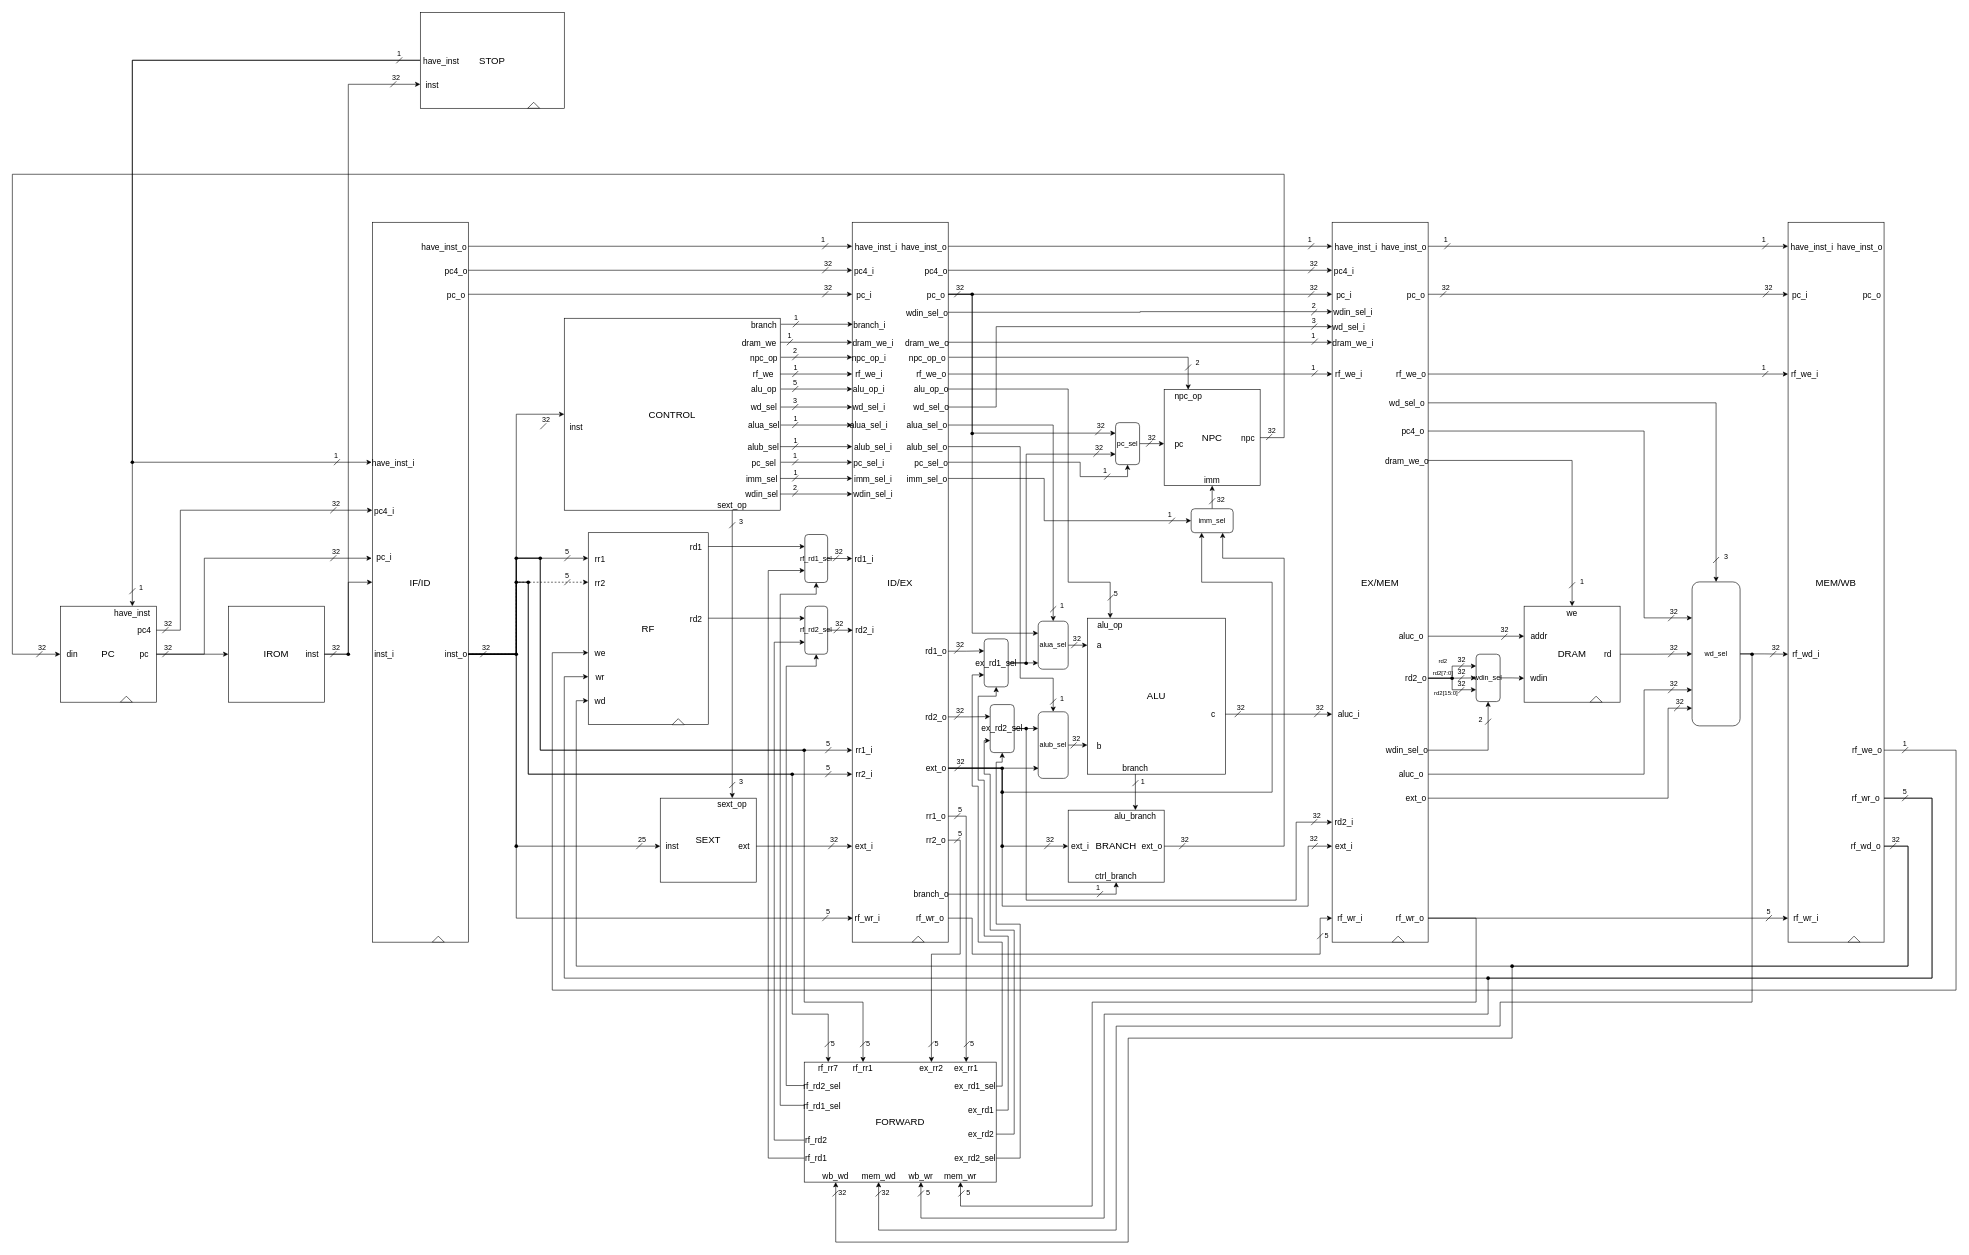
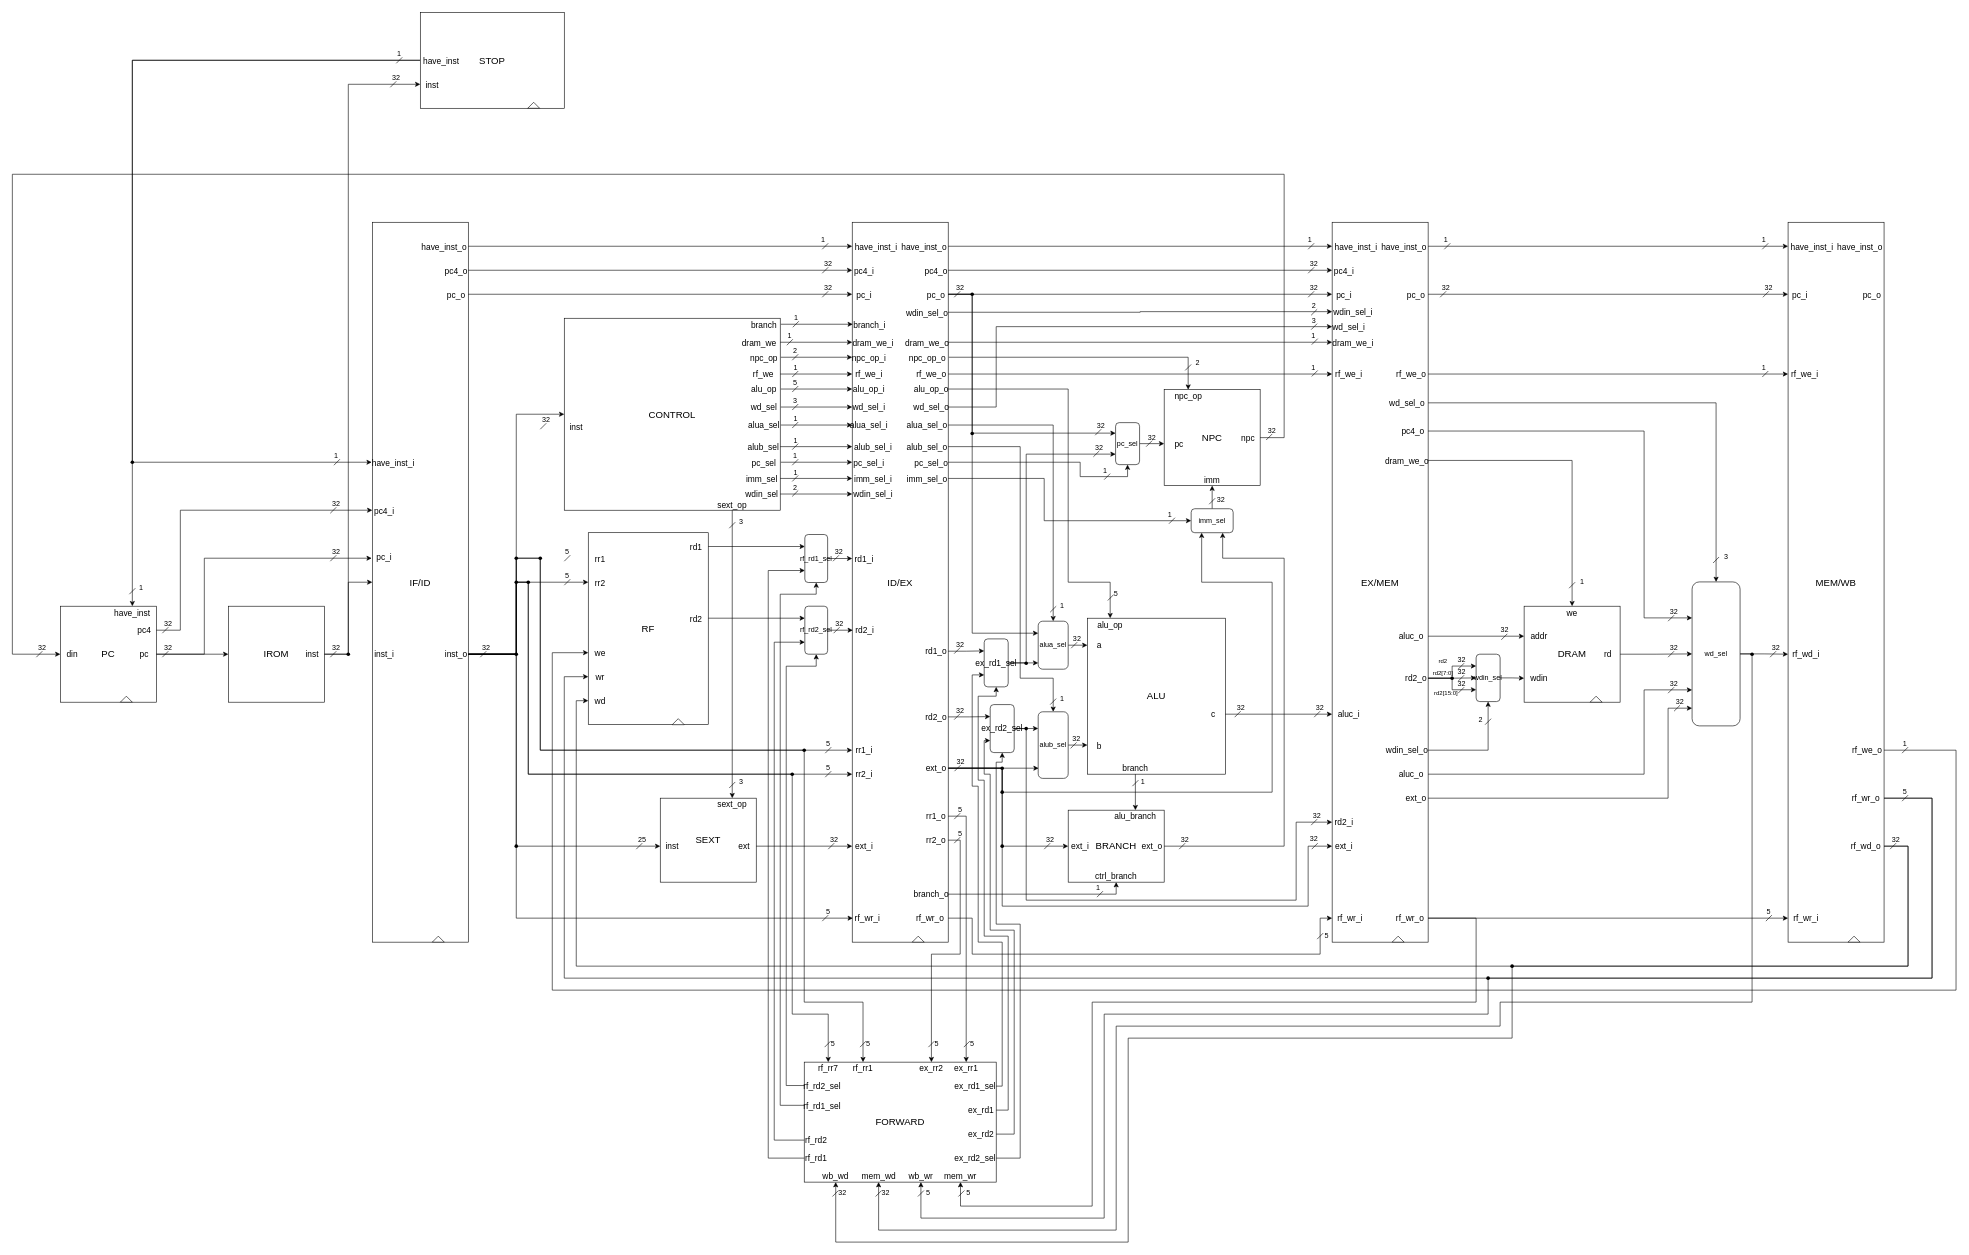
edge "inst_o" -> "rr1": removed
edge "inst_o" -> "rr2": style dashed -> solid
